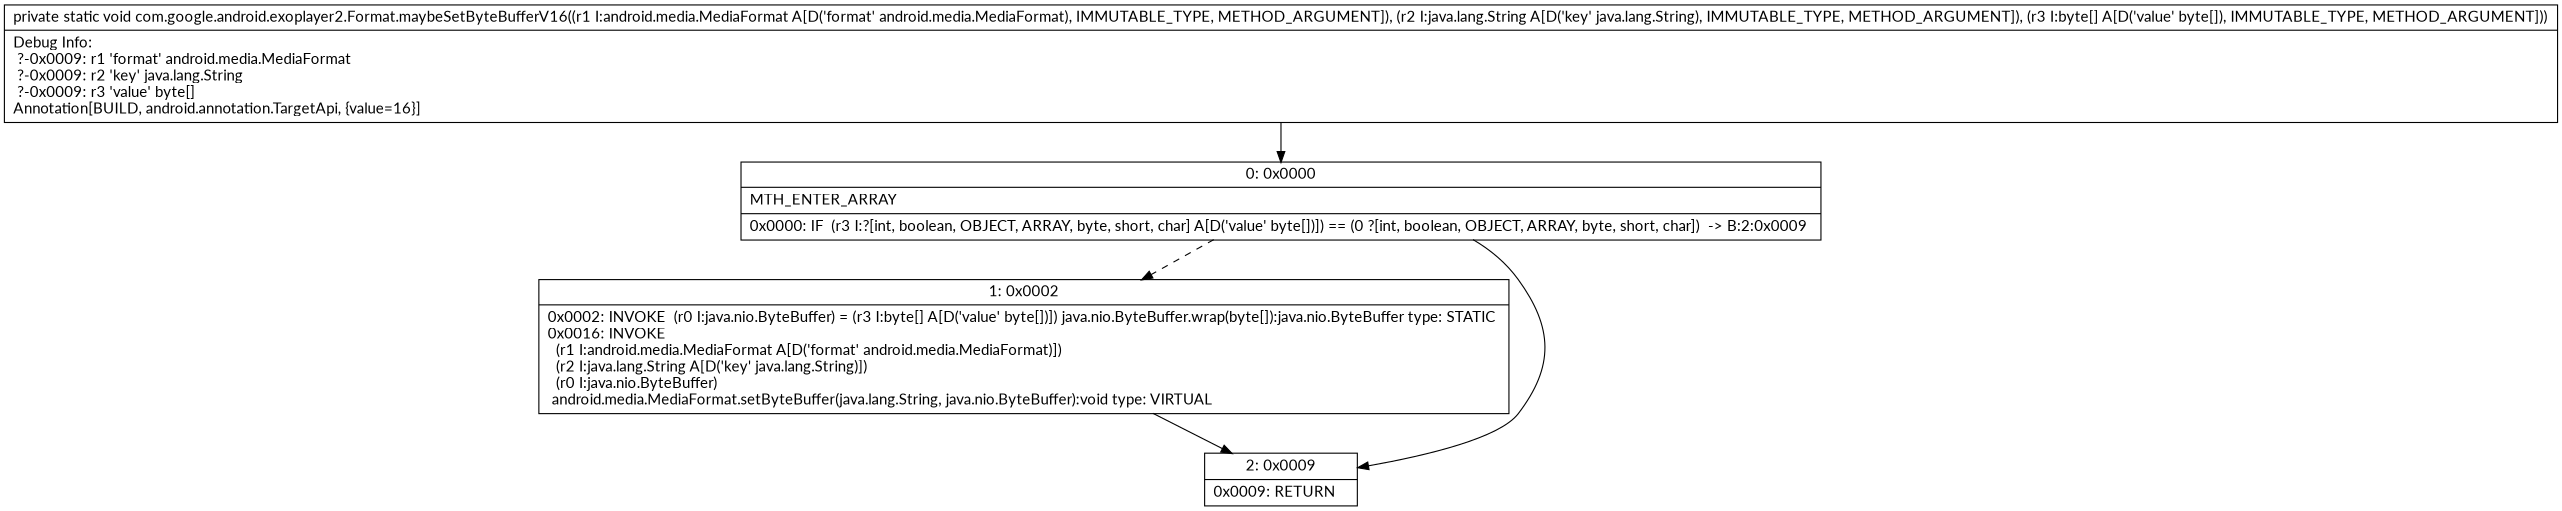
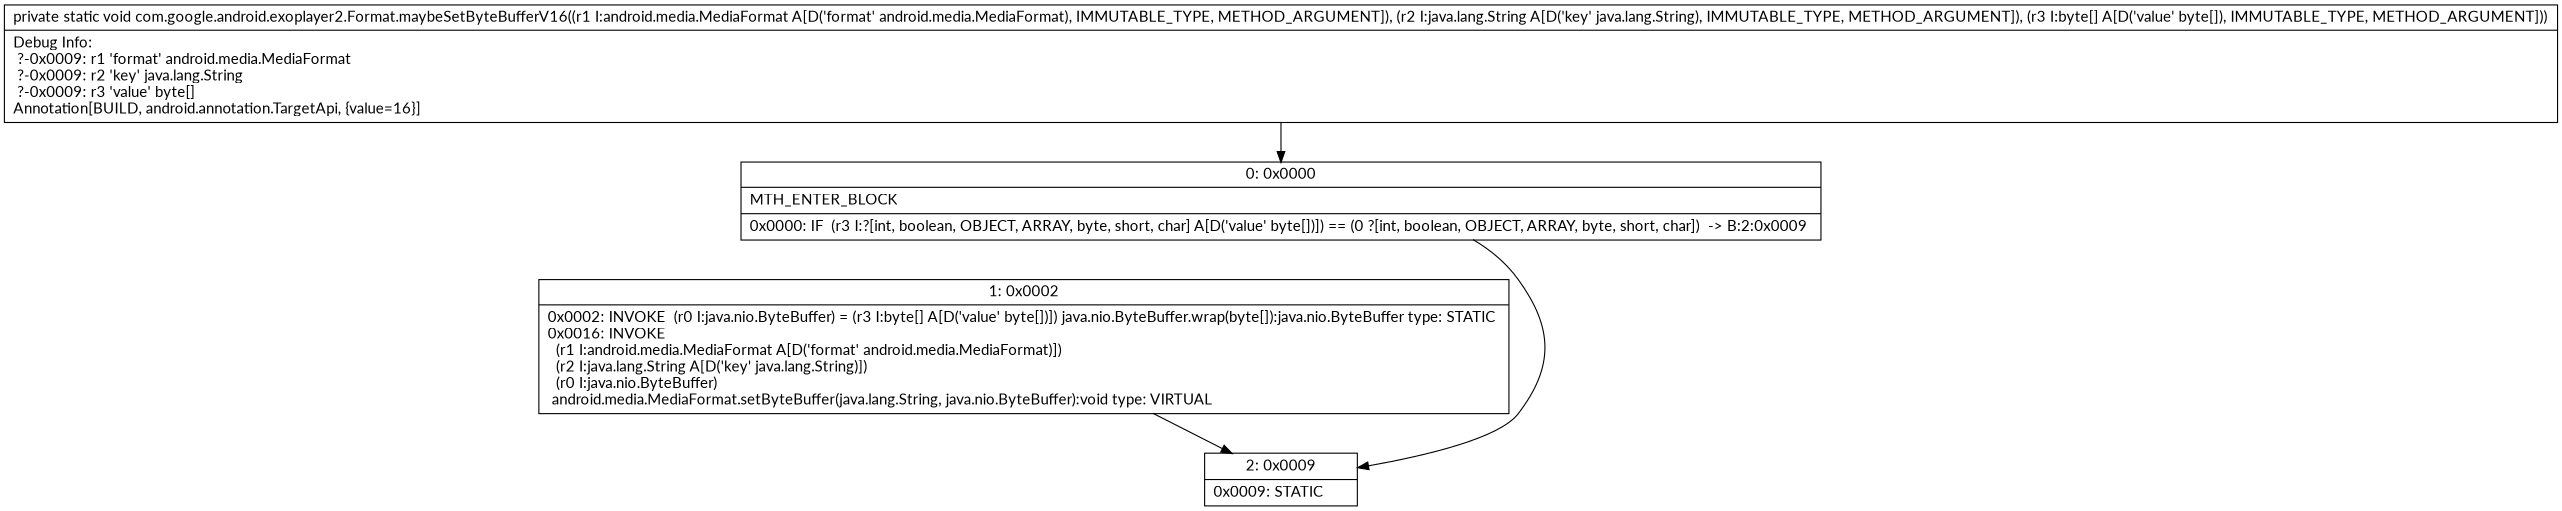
node "0: 0x0000": text "MTH_ENTER_ARRAY" -> "MTH_ENTER_BLOCK"
edge "0: 0x0000" -> "1: 0x0002": removed
node "2: 0x0009": text "0x0009: RETURN" -> "0x0009: STATIC"
